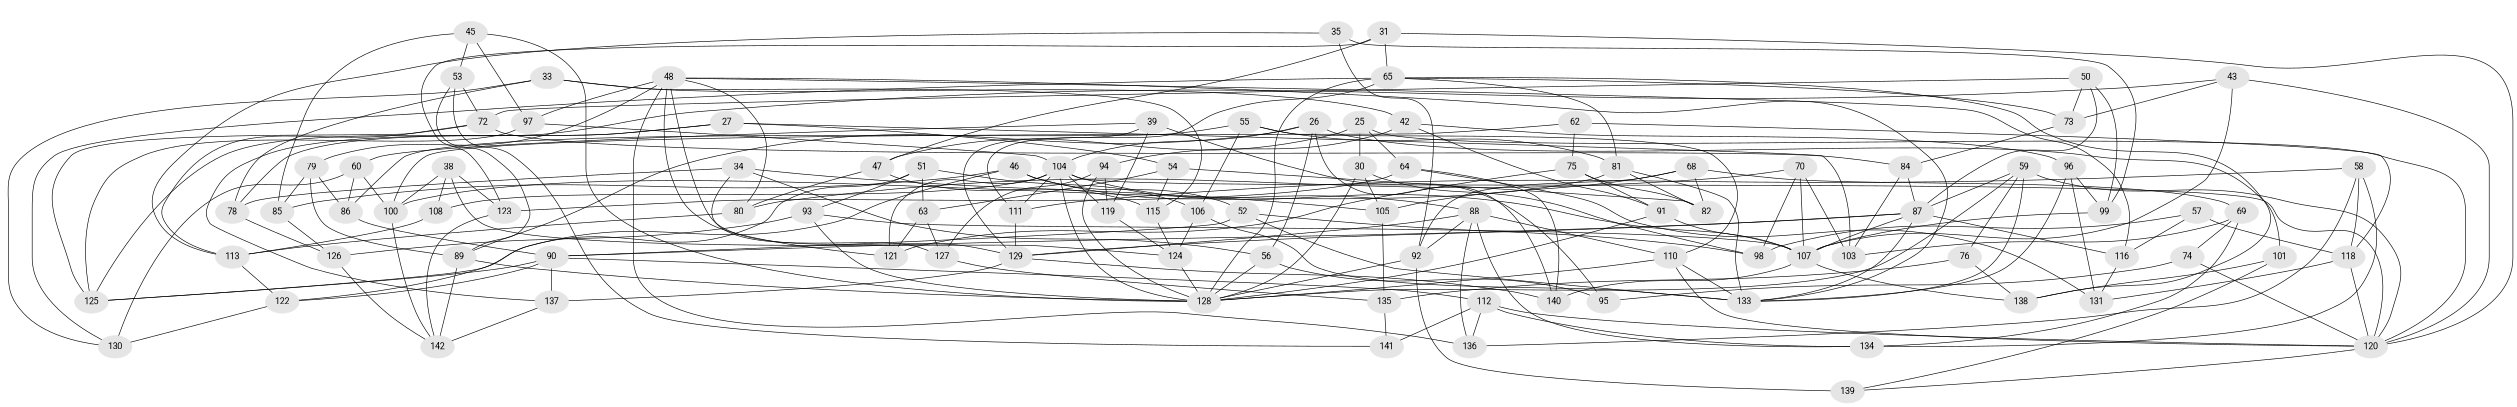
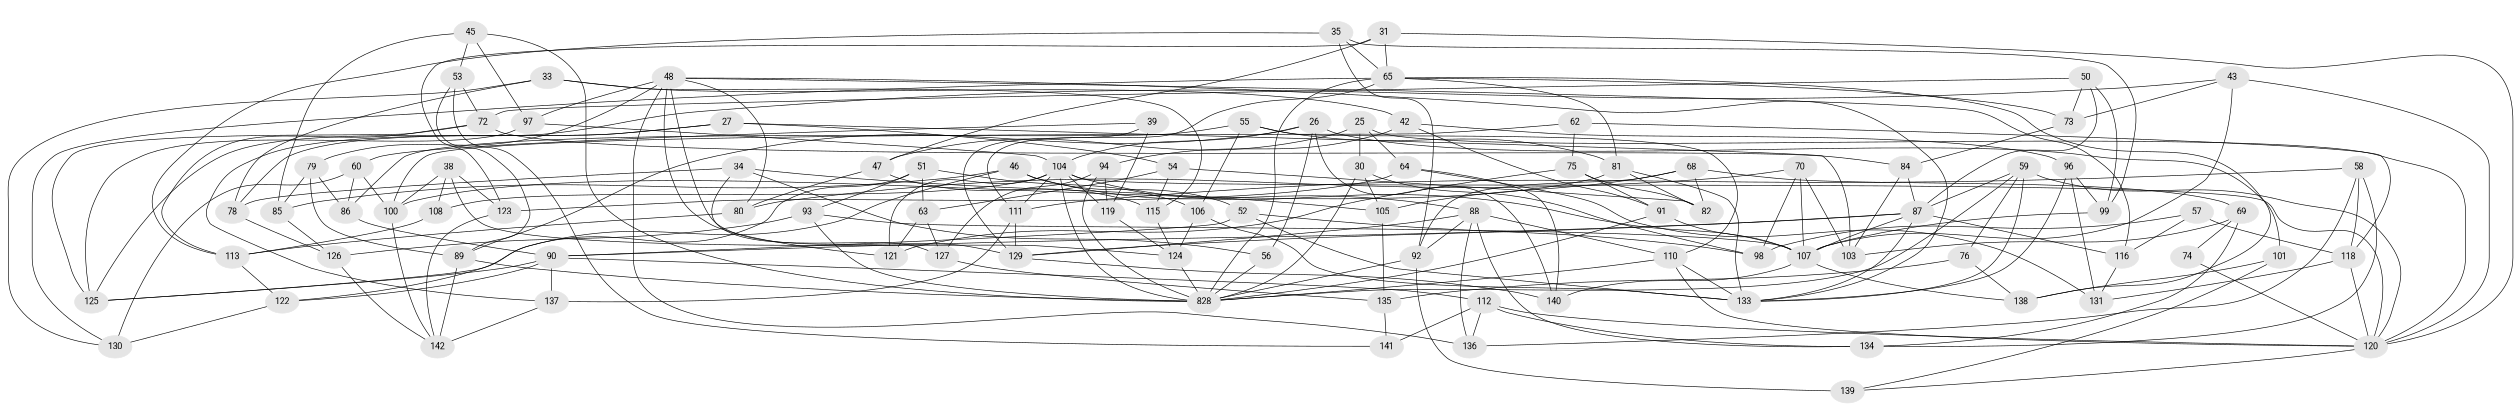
edge "35" -- "65": added
edge "129" -- "137": now "111" -- "137"
node "128": label "128" -> "828"
node "95": removed
